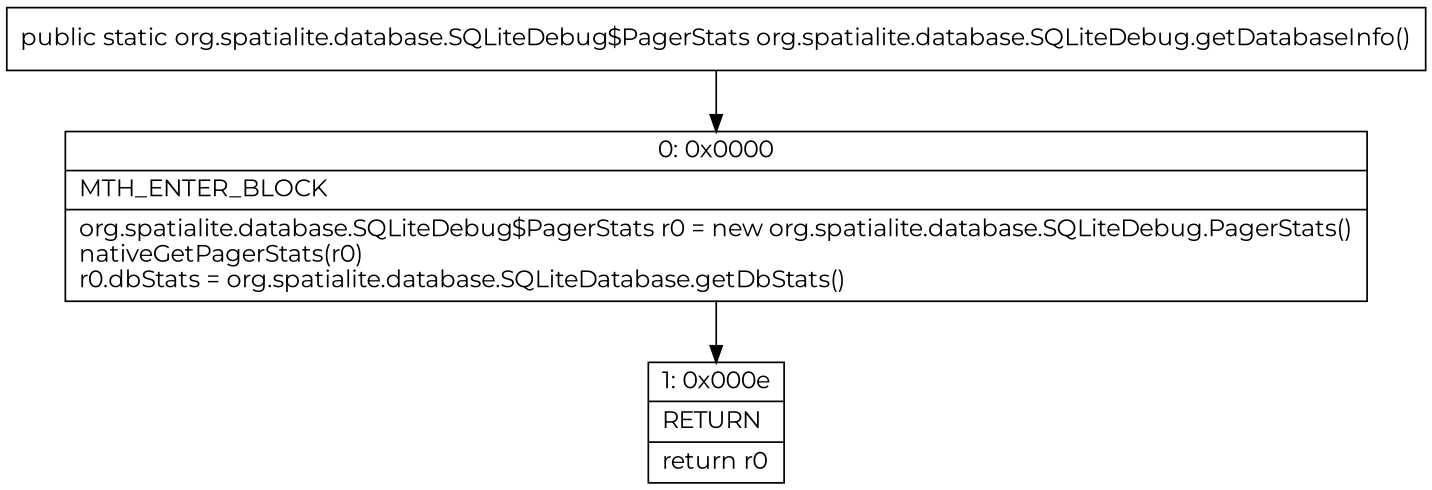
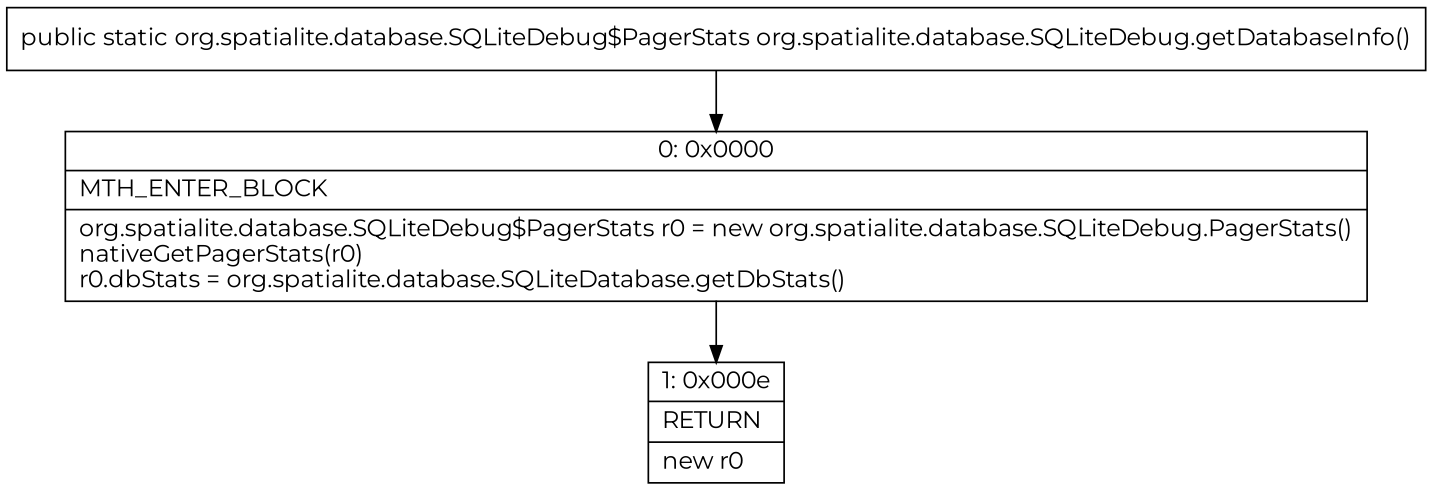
node "1: 0x000e": text "return r0" -> "new r0"
